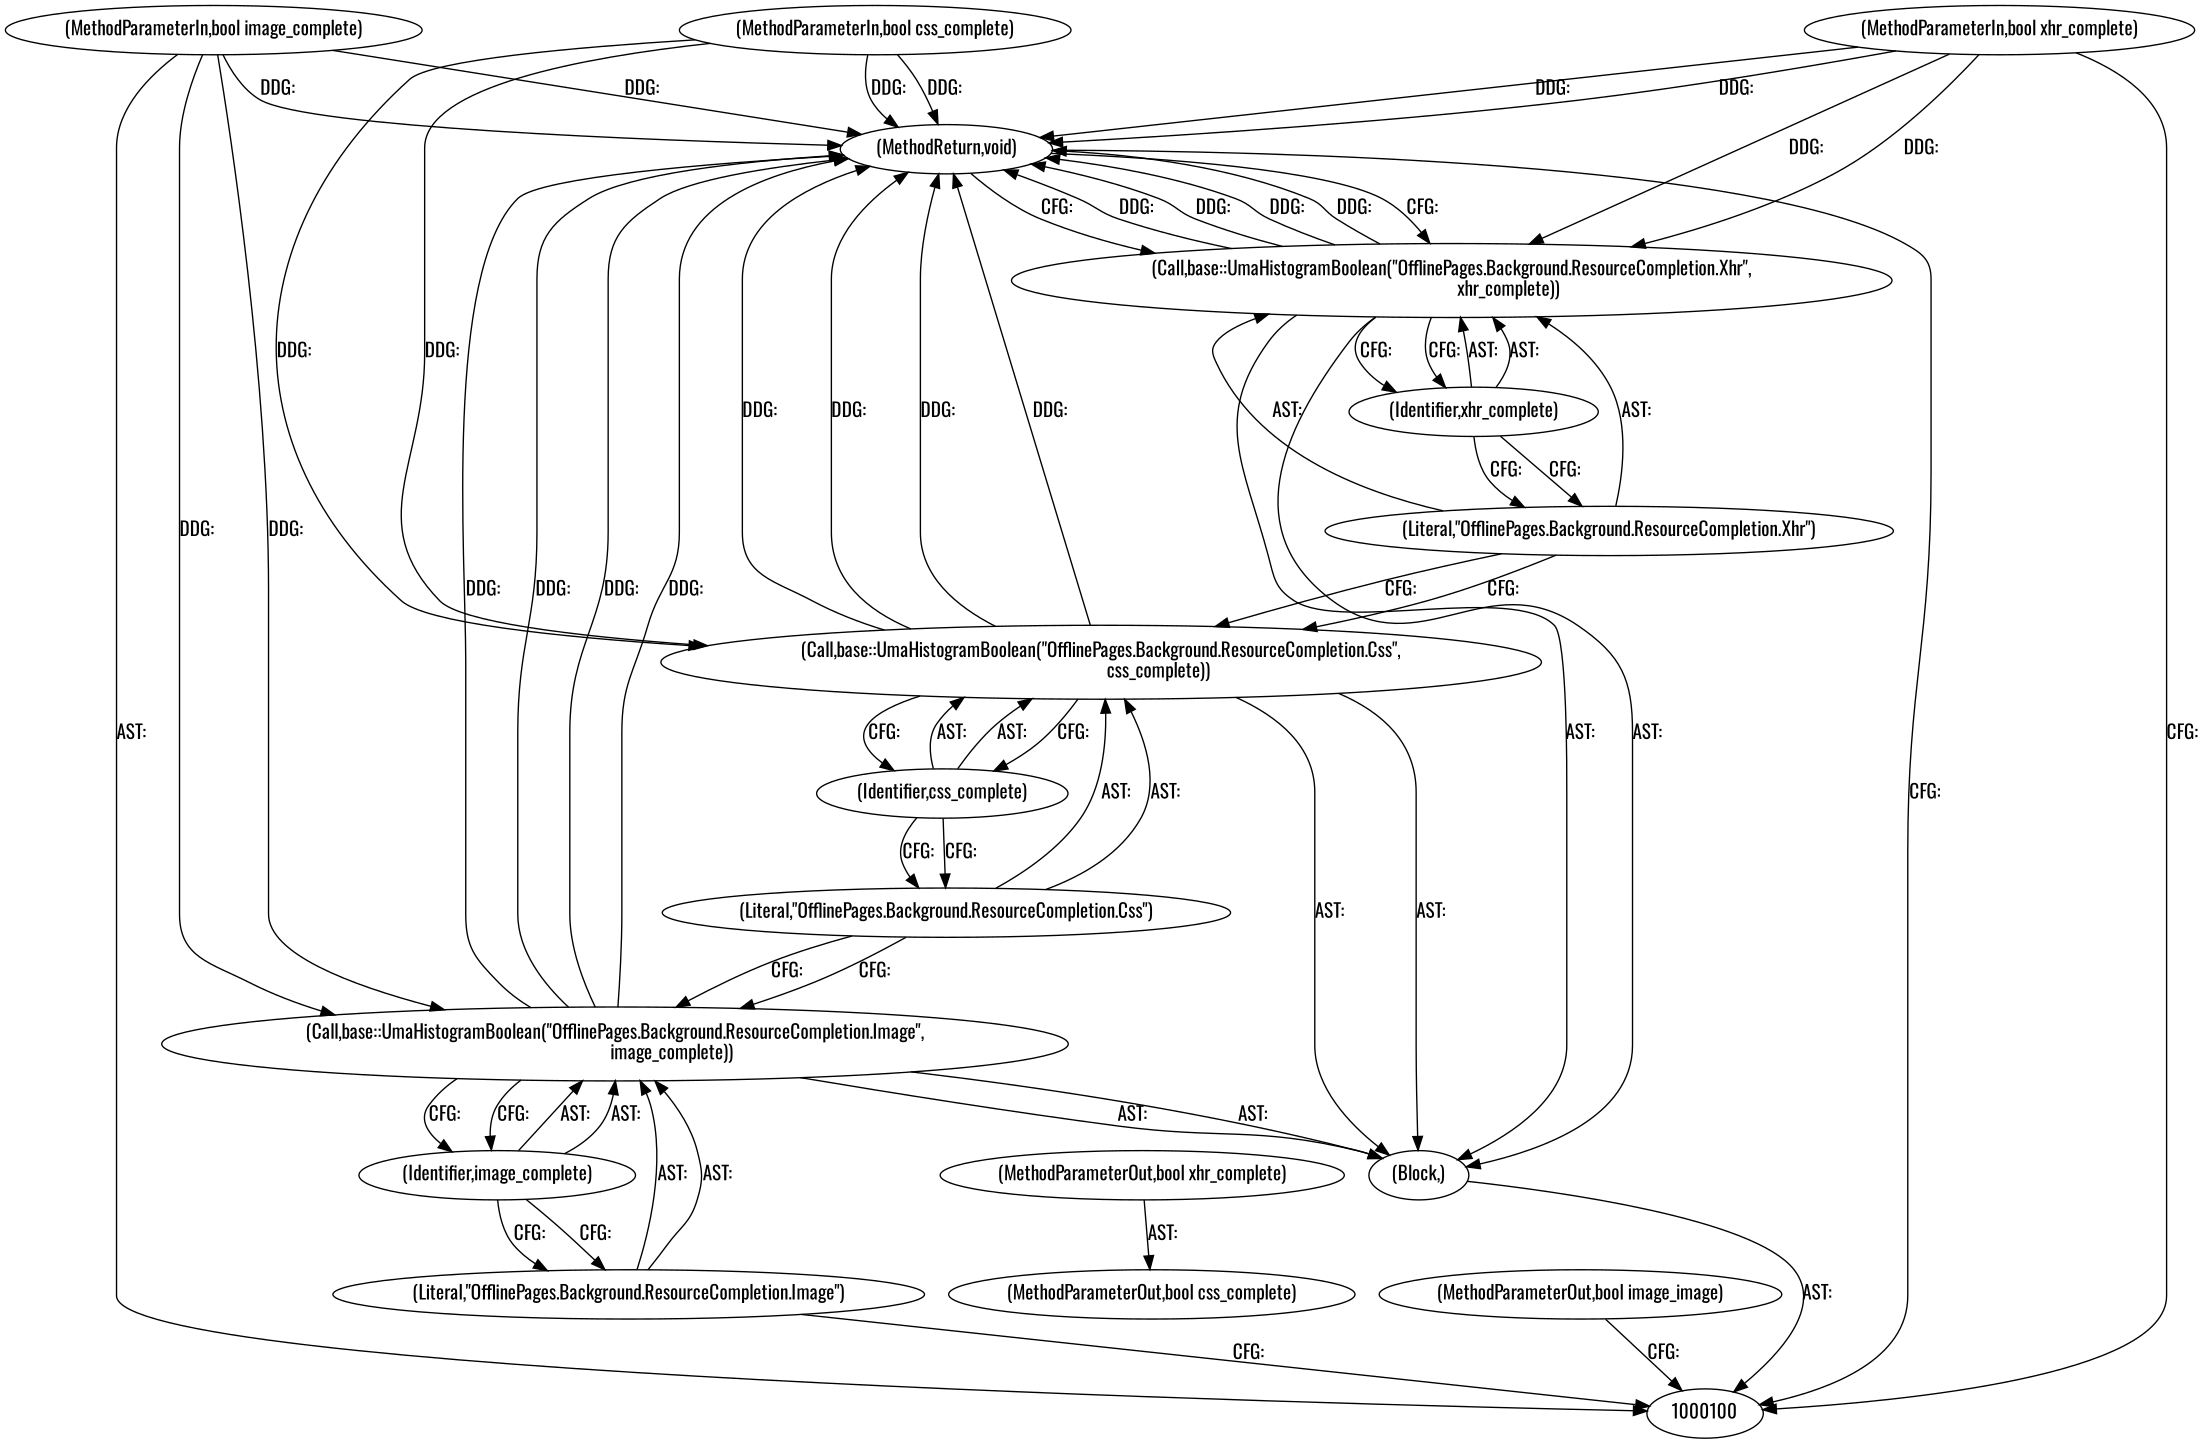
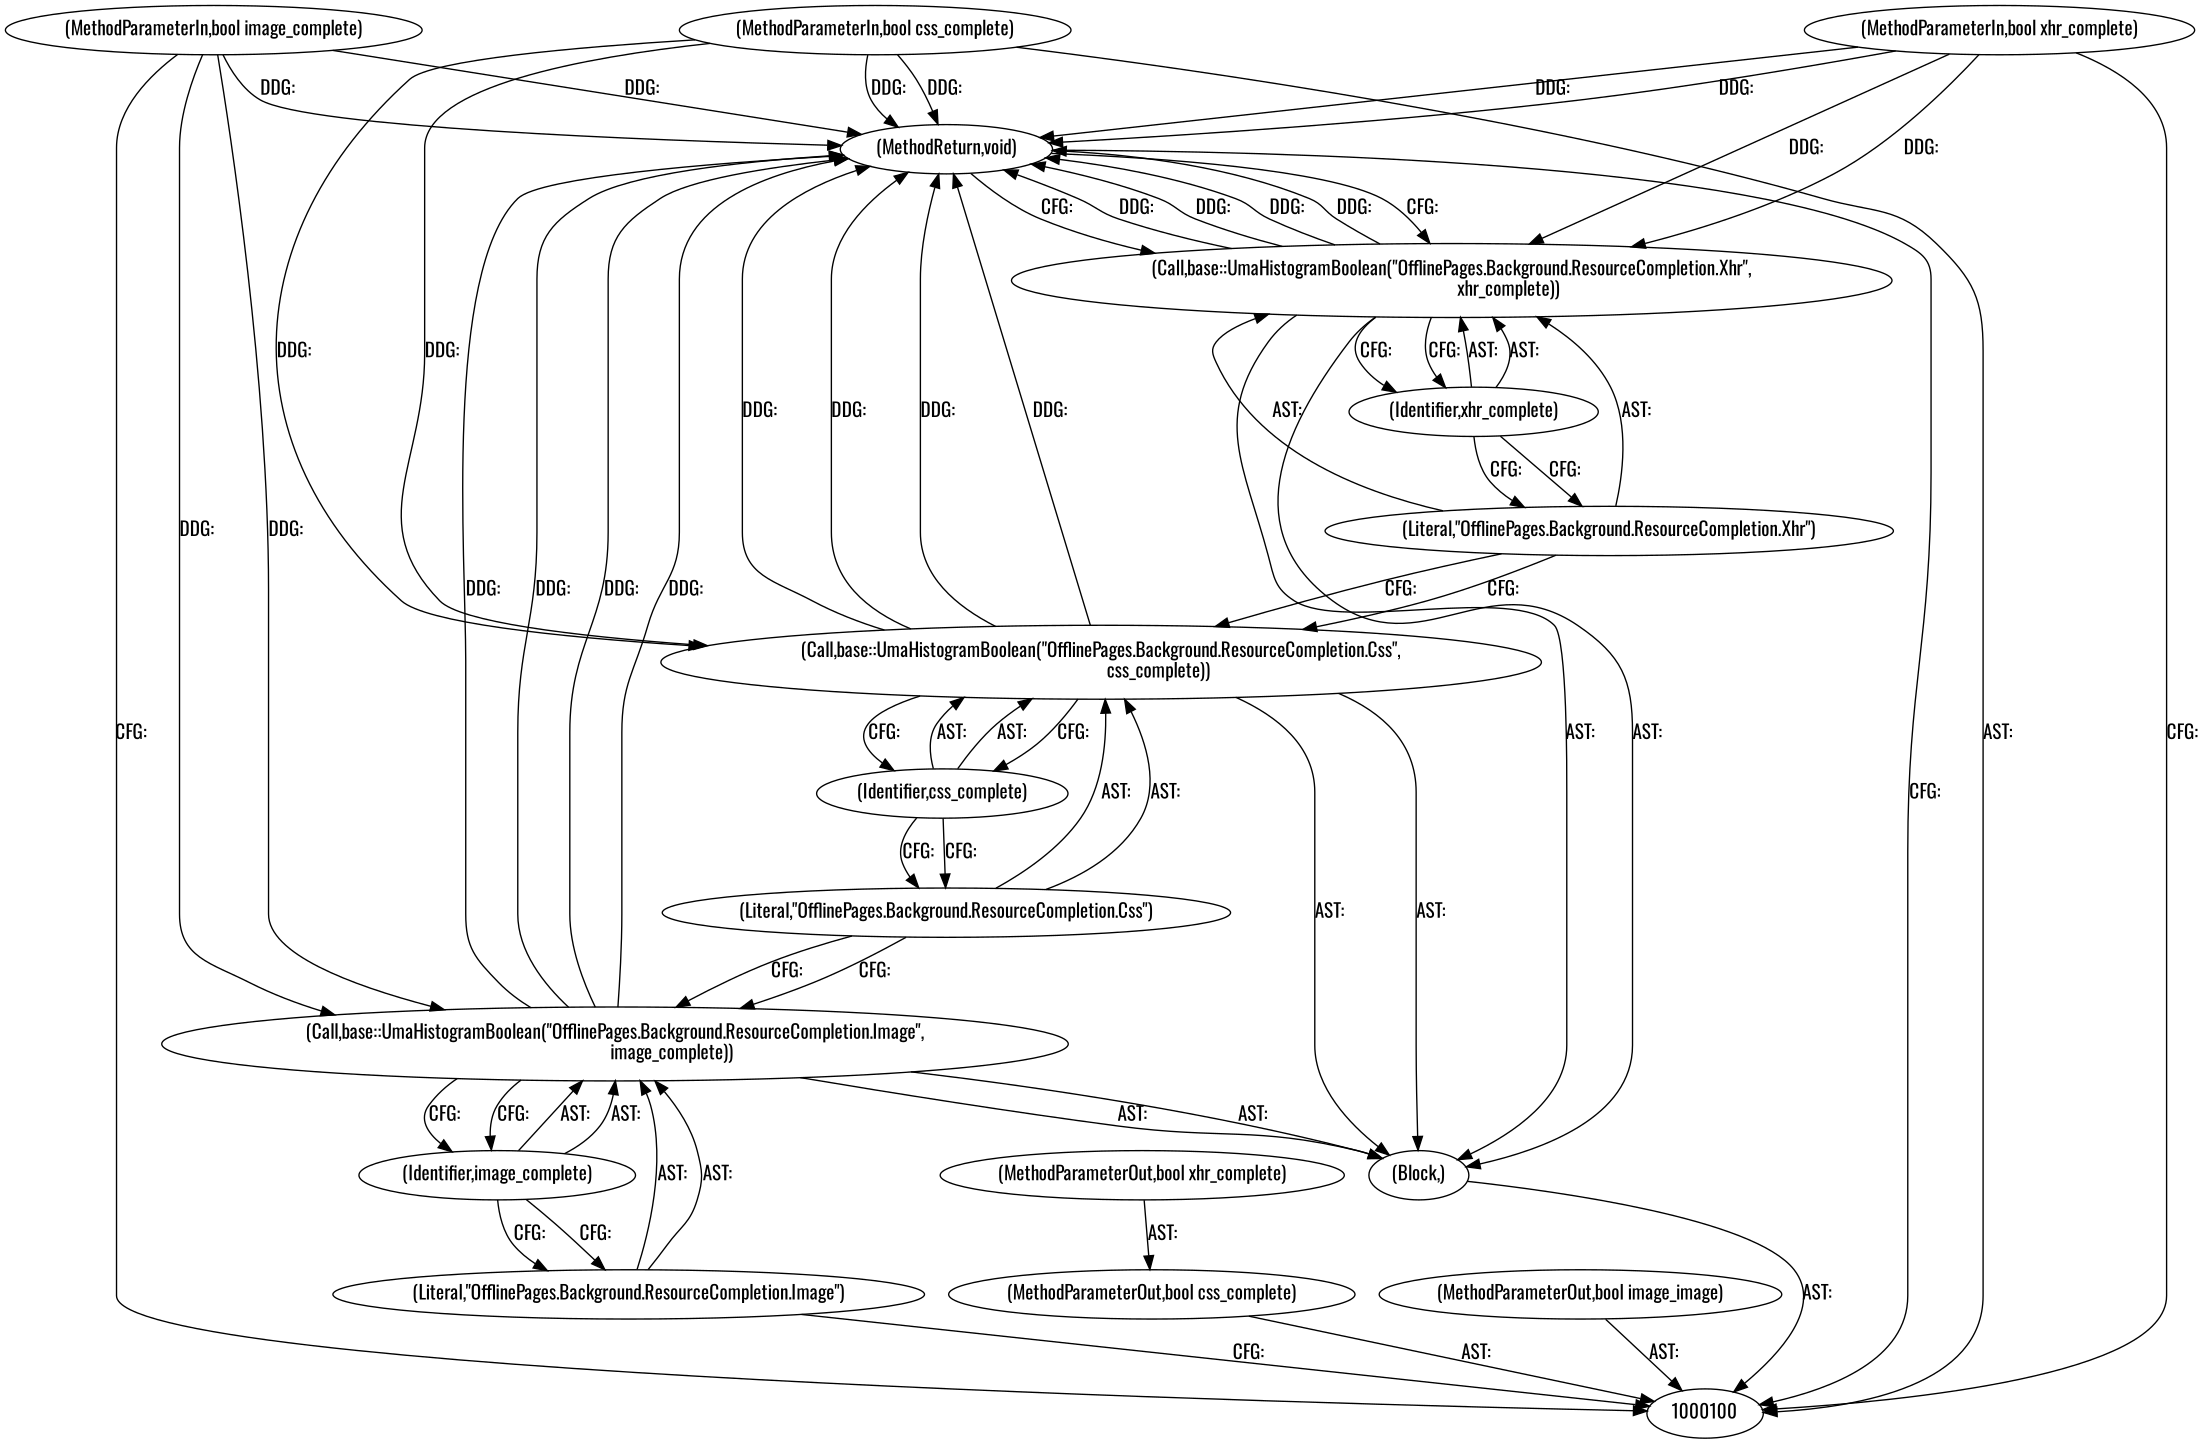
edge "(MethodParameterIn,bool css_complete)" -> "1000100": added, label "AST:"
edge "(MethodParameterIn,bool image_complete)" -> "1000100": label "AST: " -> "CFG: "
edge "(MethodParameterOut,bool image_image)" -> "1000100": label "CFG: " -> "AST: "
edge "(MethodParameterOut,bool css_complete)" -> "1000100": added, label "AST:"
